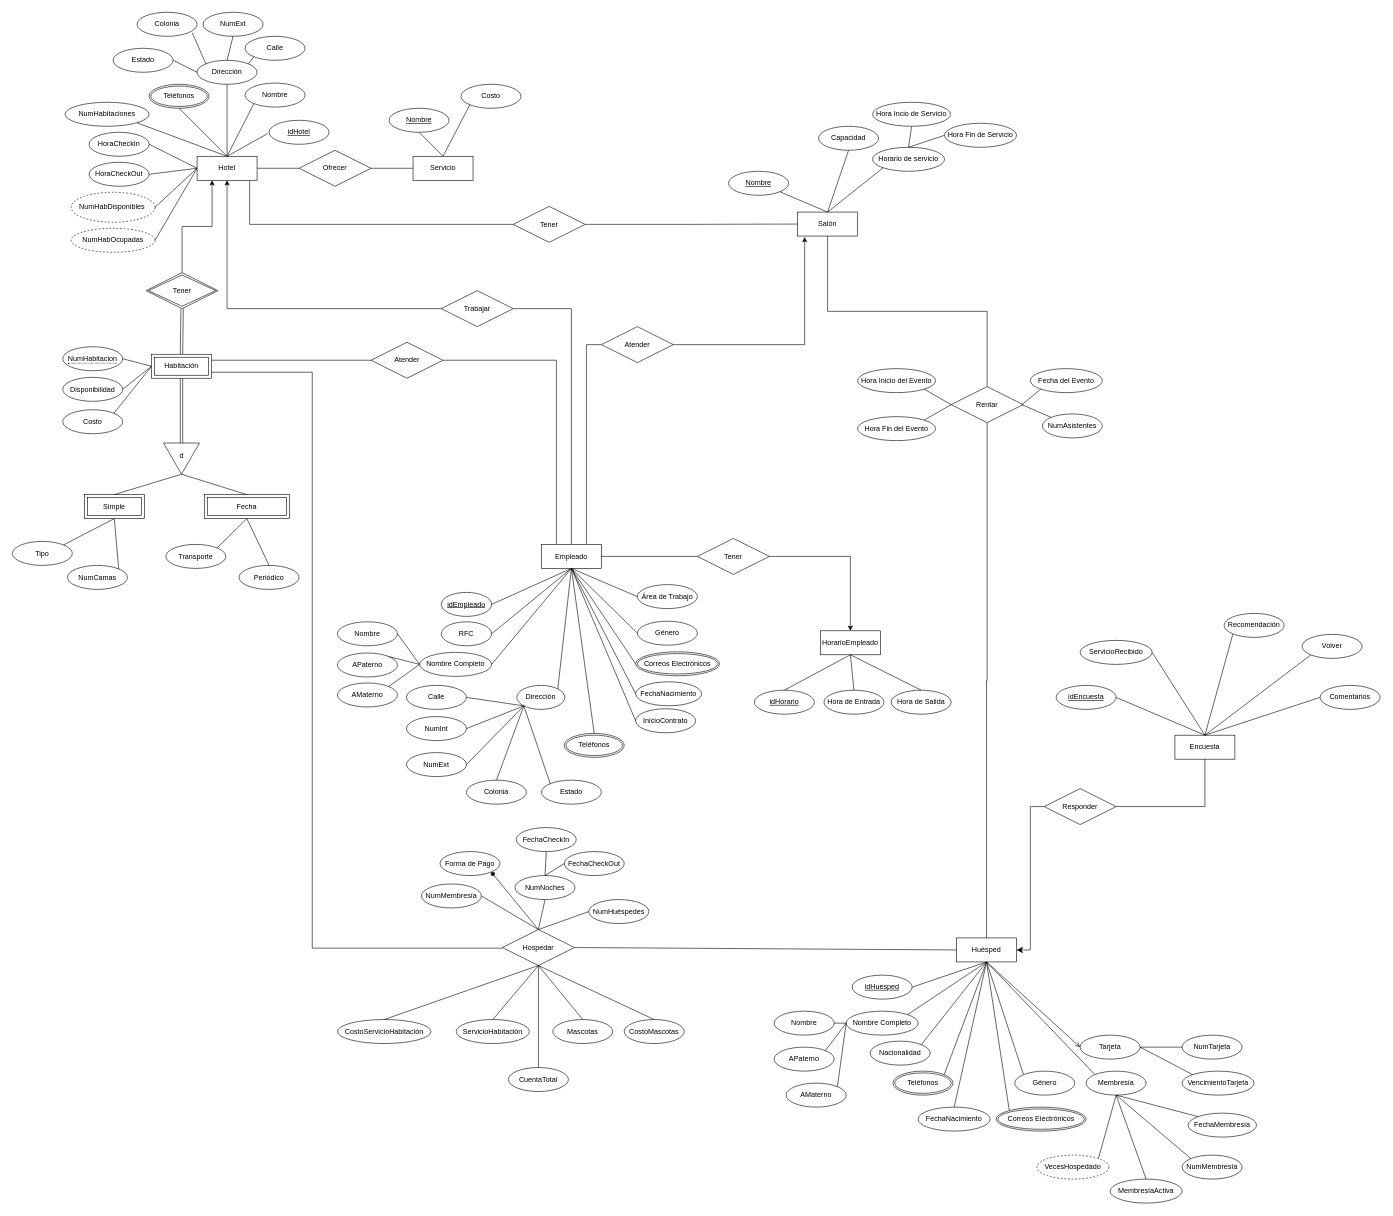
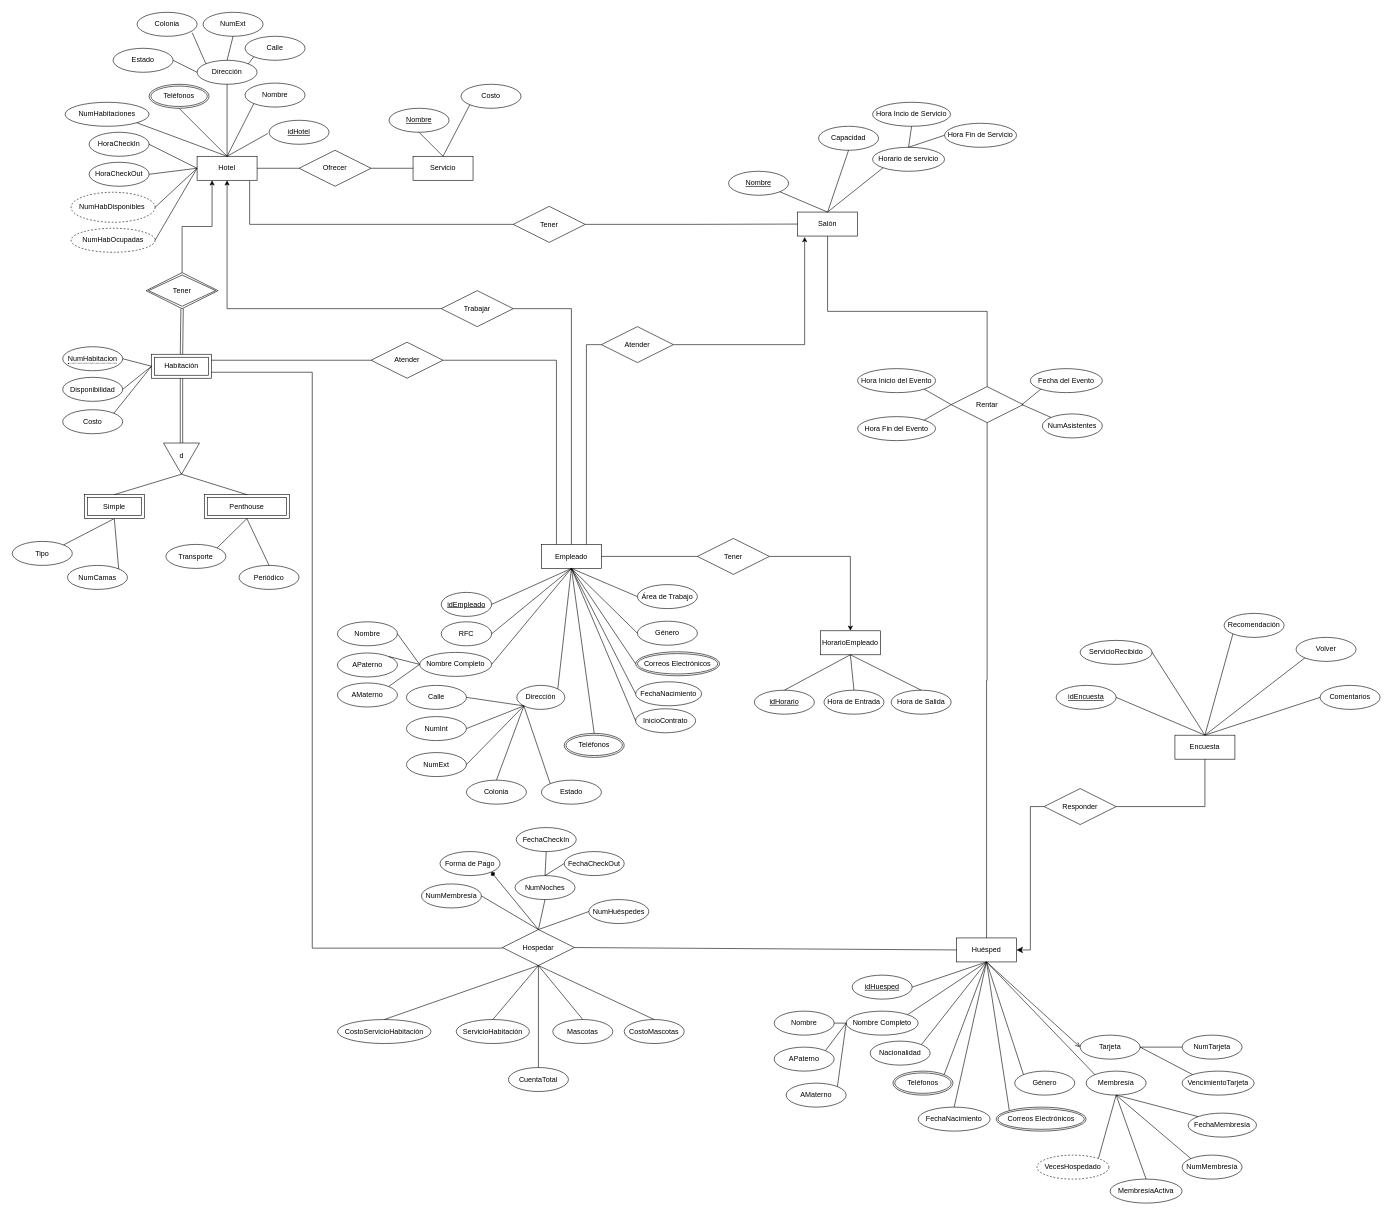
node "Fecha": label "Fecha" -> "Penthouse"
node "Volver": moved (1332, 647) -> (1326, 650)
